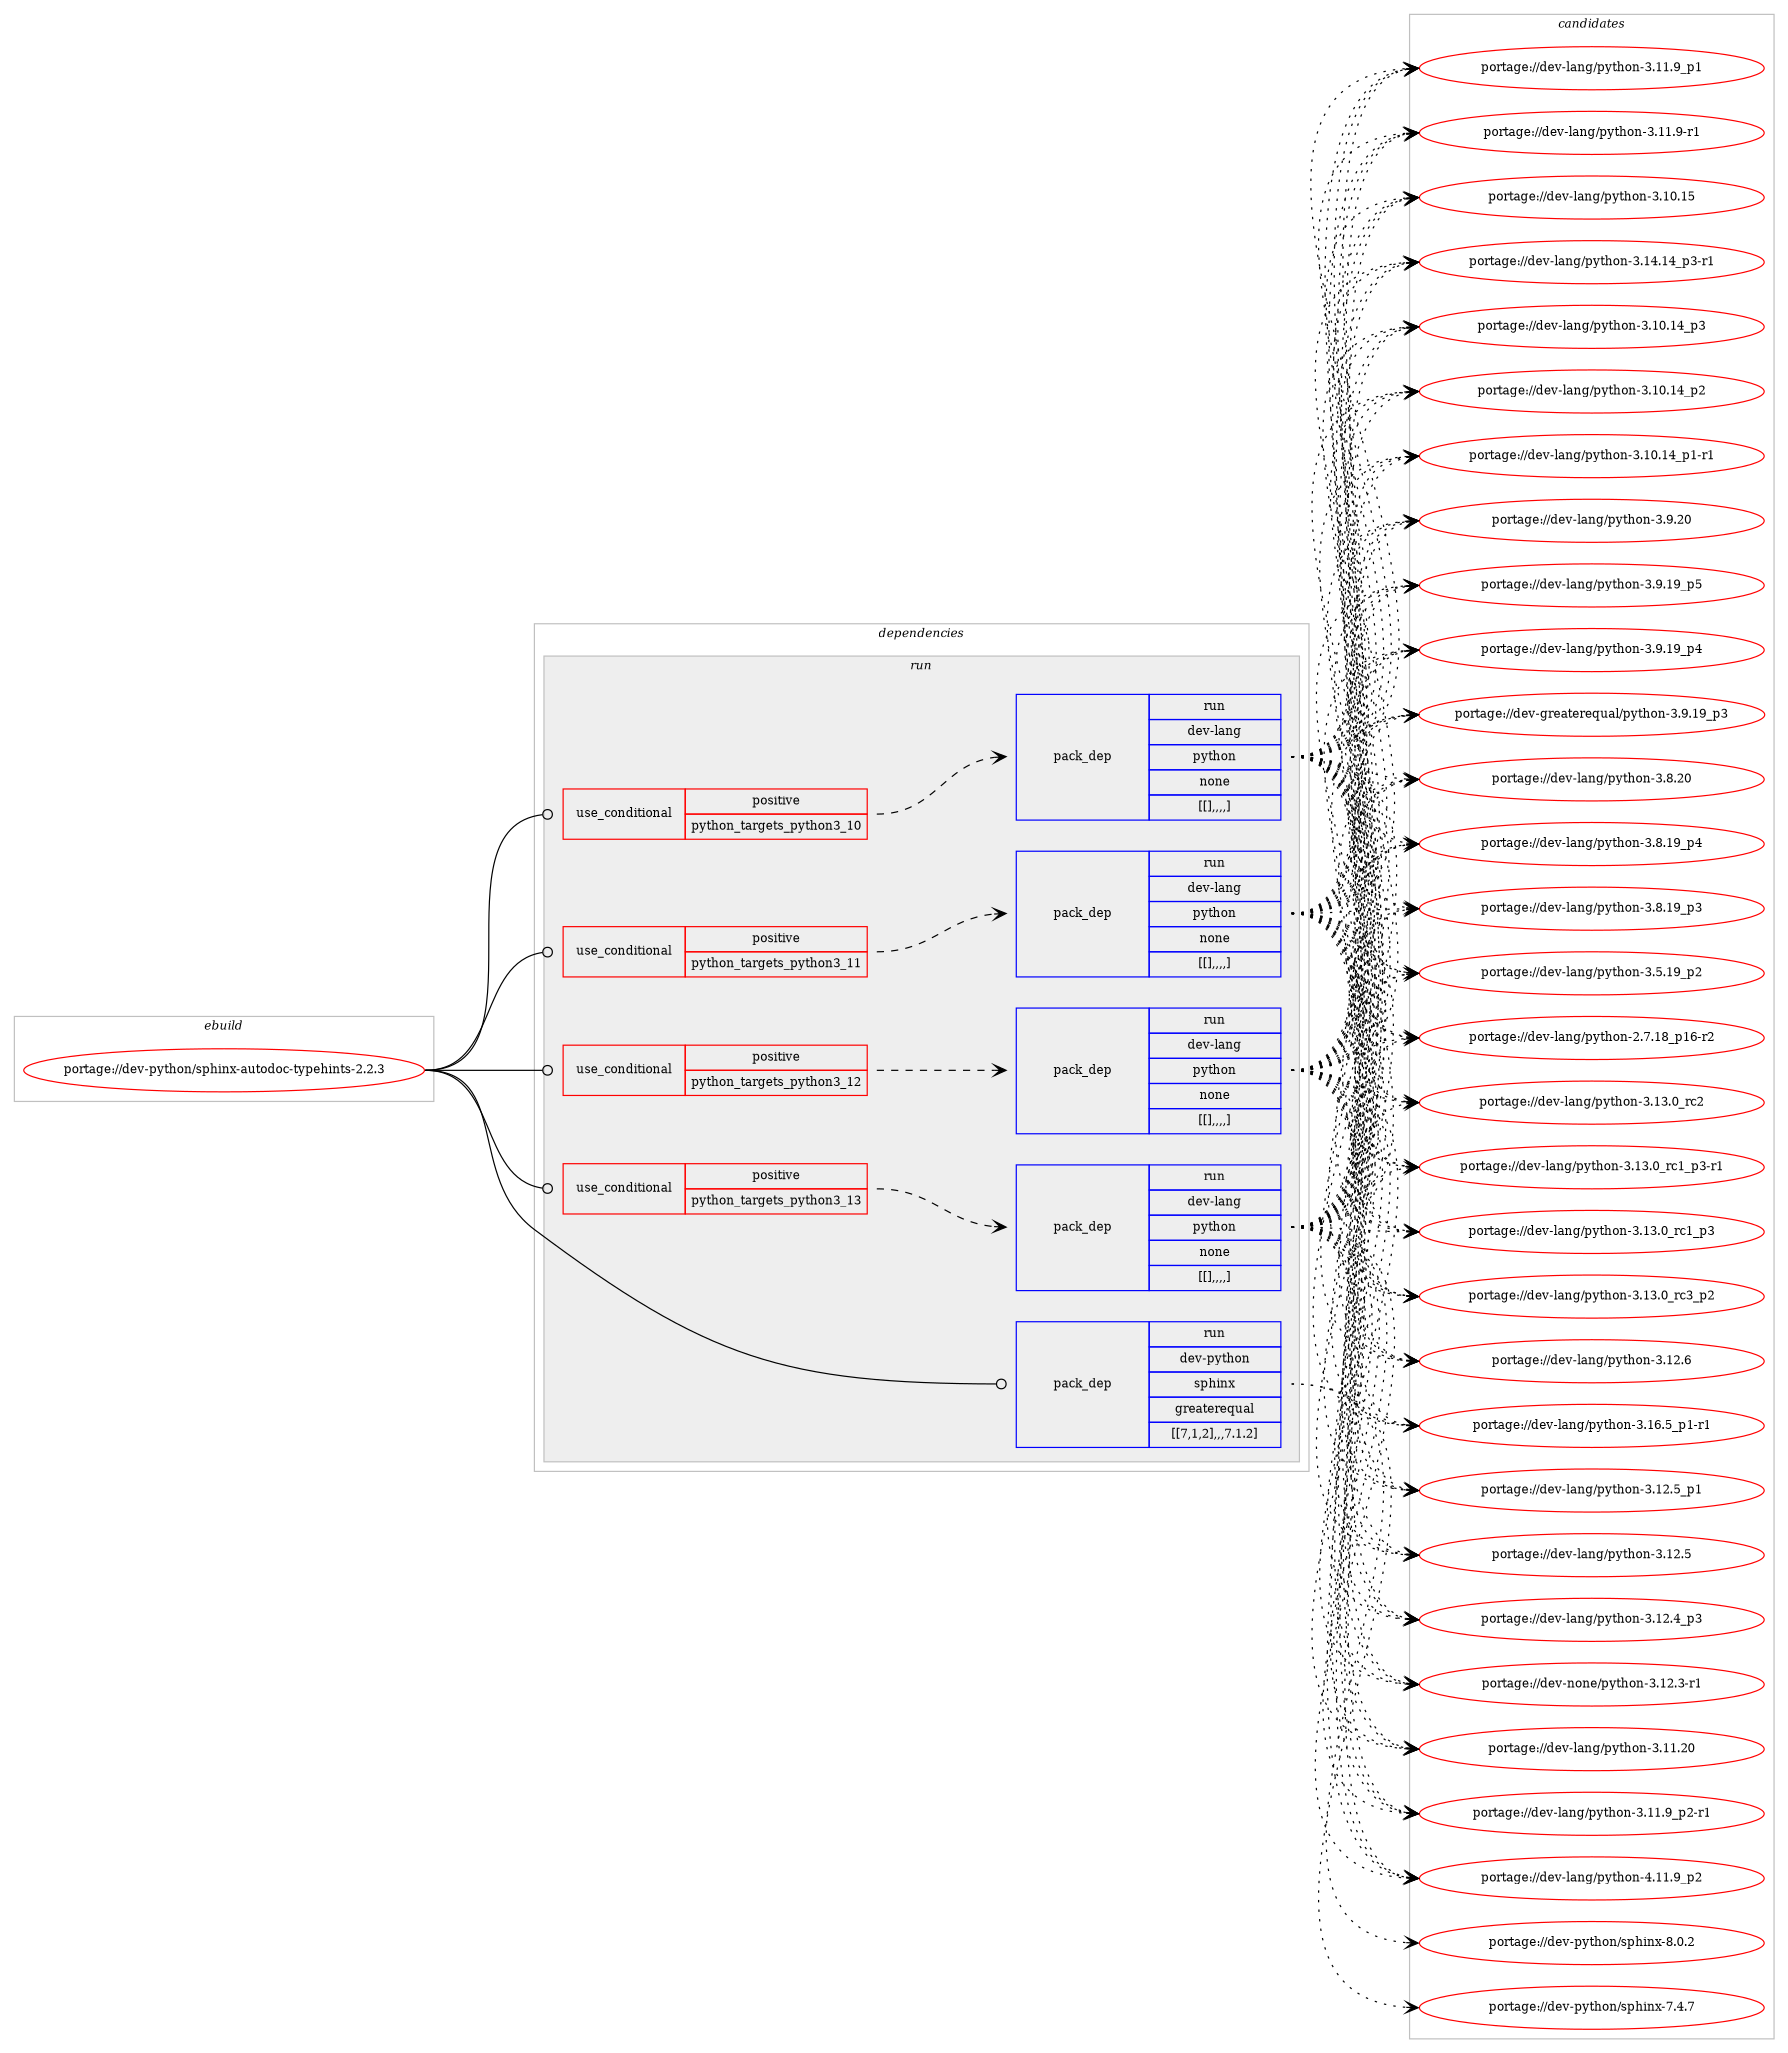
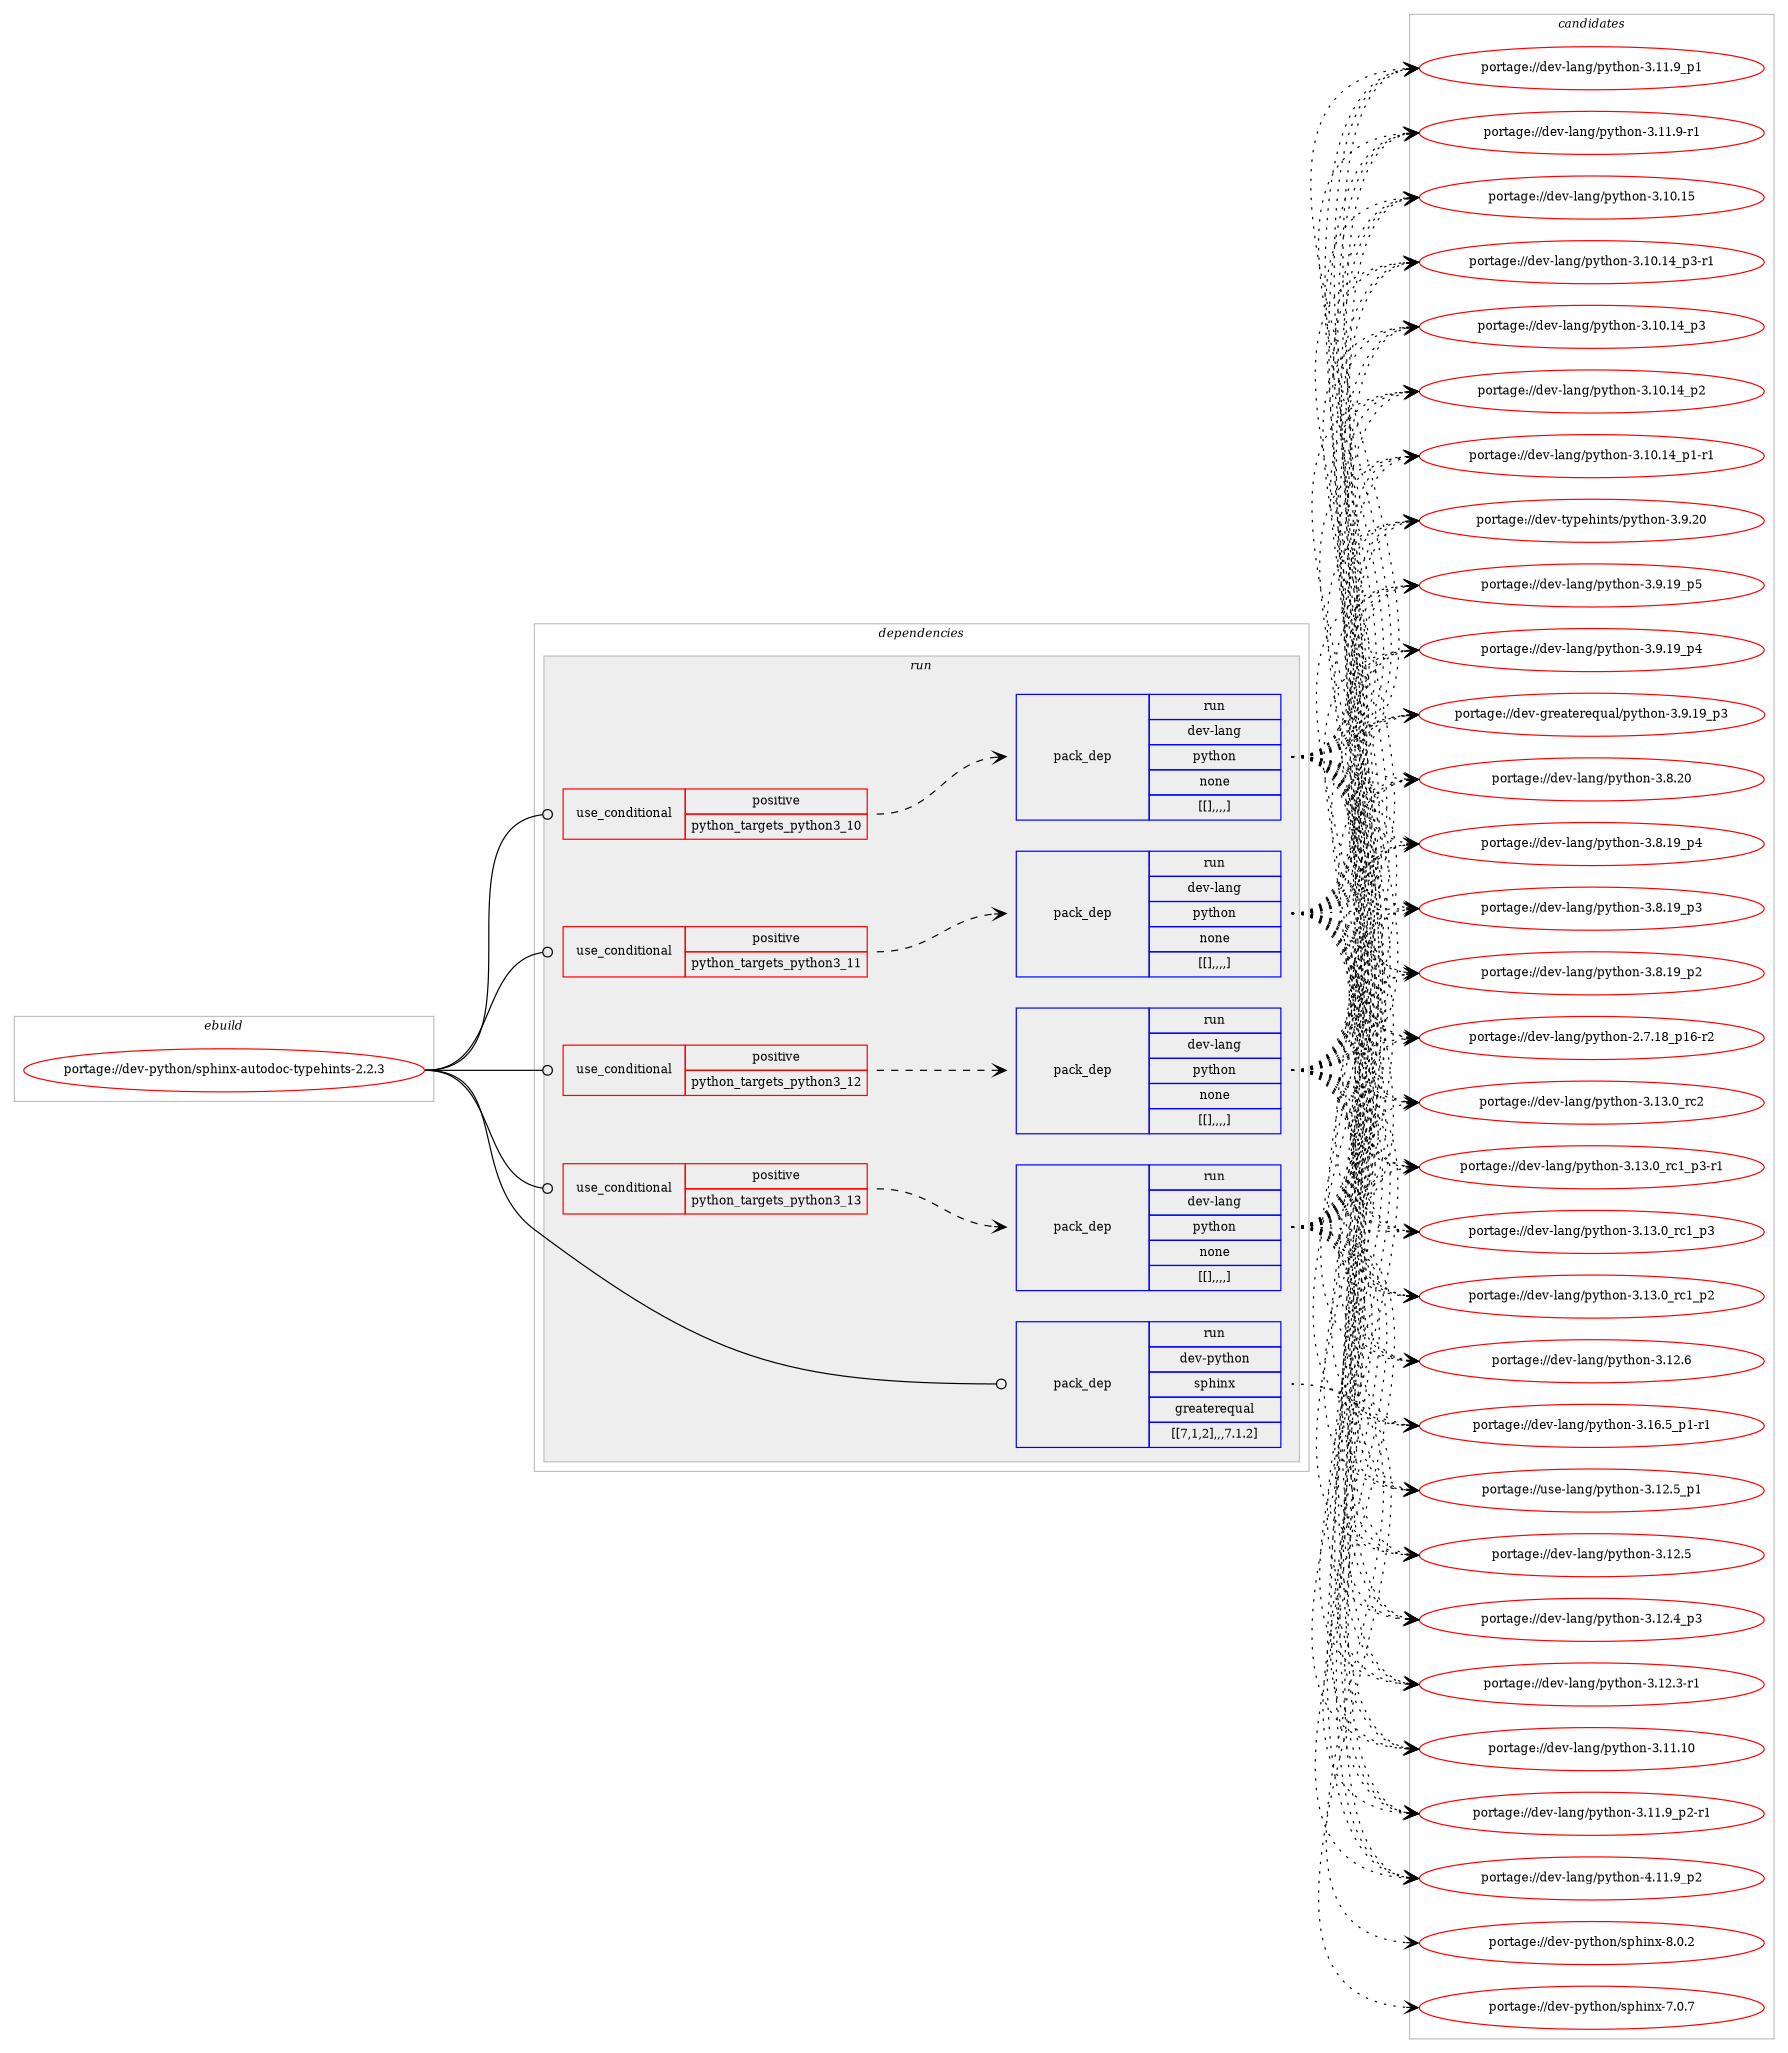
node "portage://dev-lang/python-3.14.14_p3-r1": label "portage://dev-lang/python-3.14.14_p3-r1" -> "portage://dev-lang/python-3.10.14_p3-r1"
node "portage://dev-lang/python-3.9.20": label "portage://dev-lang/python-3.9.20" -> "portage://dev-typehints/python-3.9.20"
node "portage://dev-lang/python-3.5.19_p2": label "portage://dev-lang/python-3.5.19_p2" -> "portage://dev-lang/python-3.8.19_p2"
node "portage://dev-lang/python-3.13.0_rc3_p2": label "portage://dev-lang/python-3.13.0_rc3_p2" -> "portage://dev-lang/python-3.13.0_rc1_p2"
node "portage://dev-lang/python-3.12.5_p1": label "portage://dev-lang/python-3.12.5_p1" -> "portage://use-lang/python-3.12.5_p1"
node "portage://dev-none/python-3.12.3-r1": label "portage://dev-none/python-3.12.3-r1" -> "portage://dev-lang/python-3.12.3-r1"
node "portage://dev-lang/python-3.11.20": label "portage://dev-lang/python-3.11.20" -> "portage://dev-lang/python-3.11.10"
node "portage://dev-python/sphinx-7.4.7": label "portage://dev-python/sphinx-7.4.7" -> "portage://dev-python/sphinx-7.0.7"
